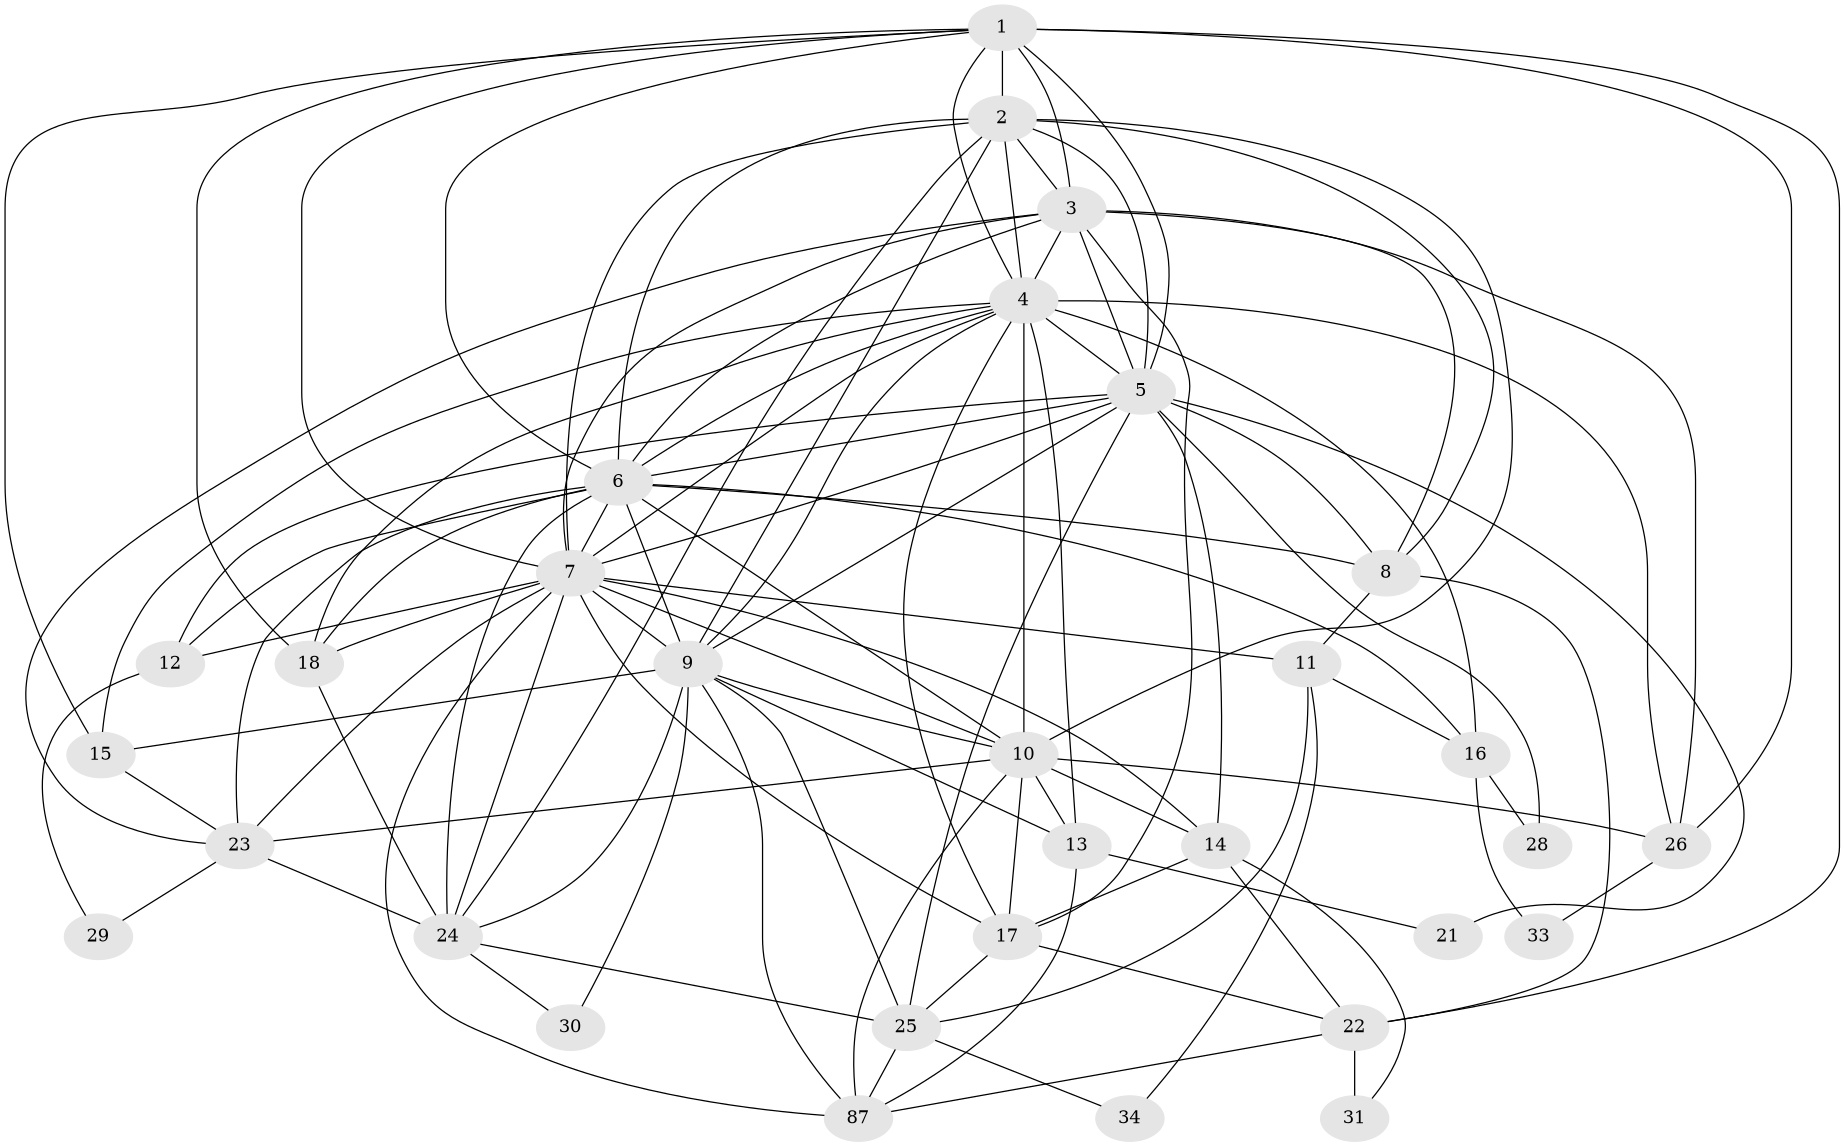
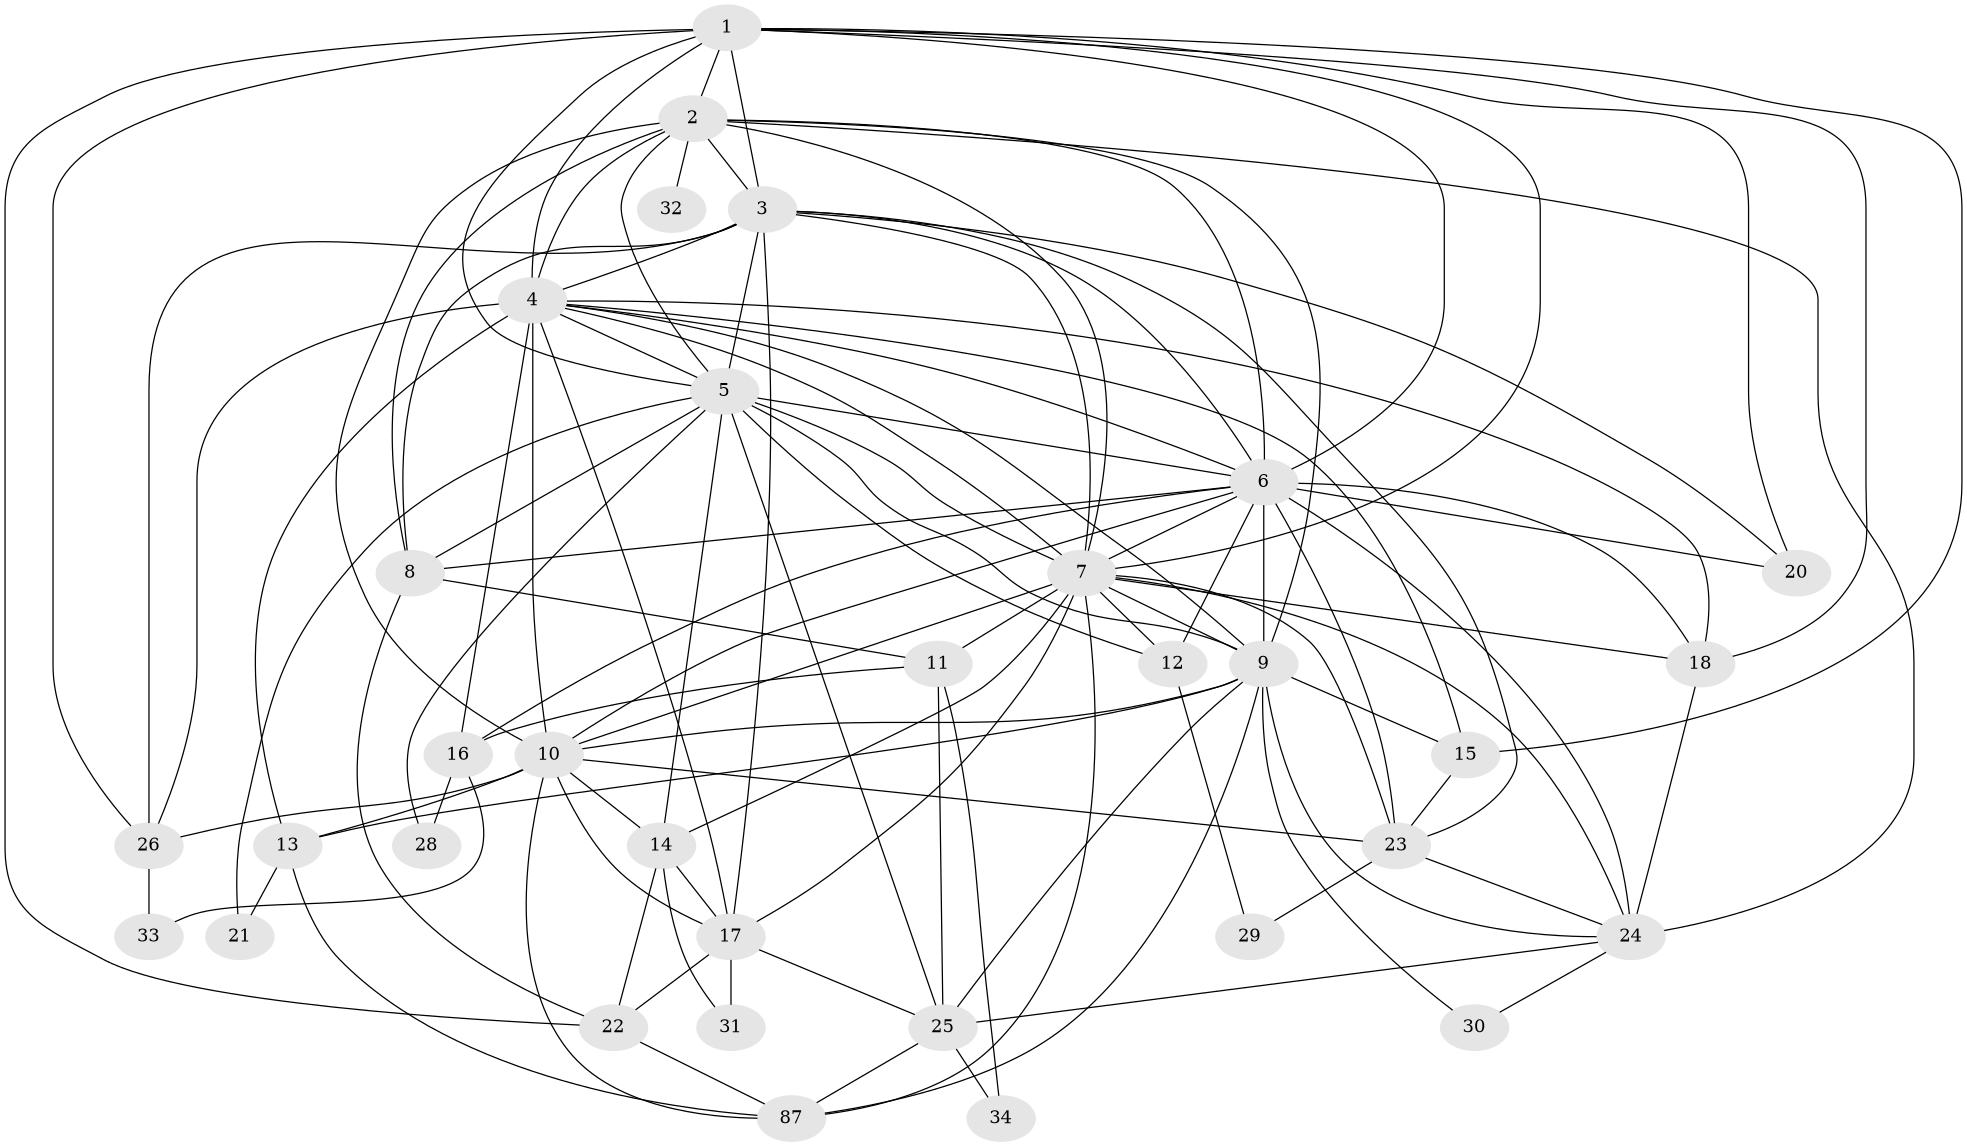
node "32": added
node "20": added
edge "22" -- "31": now "17" -- "31"
